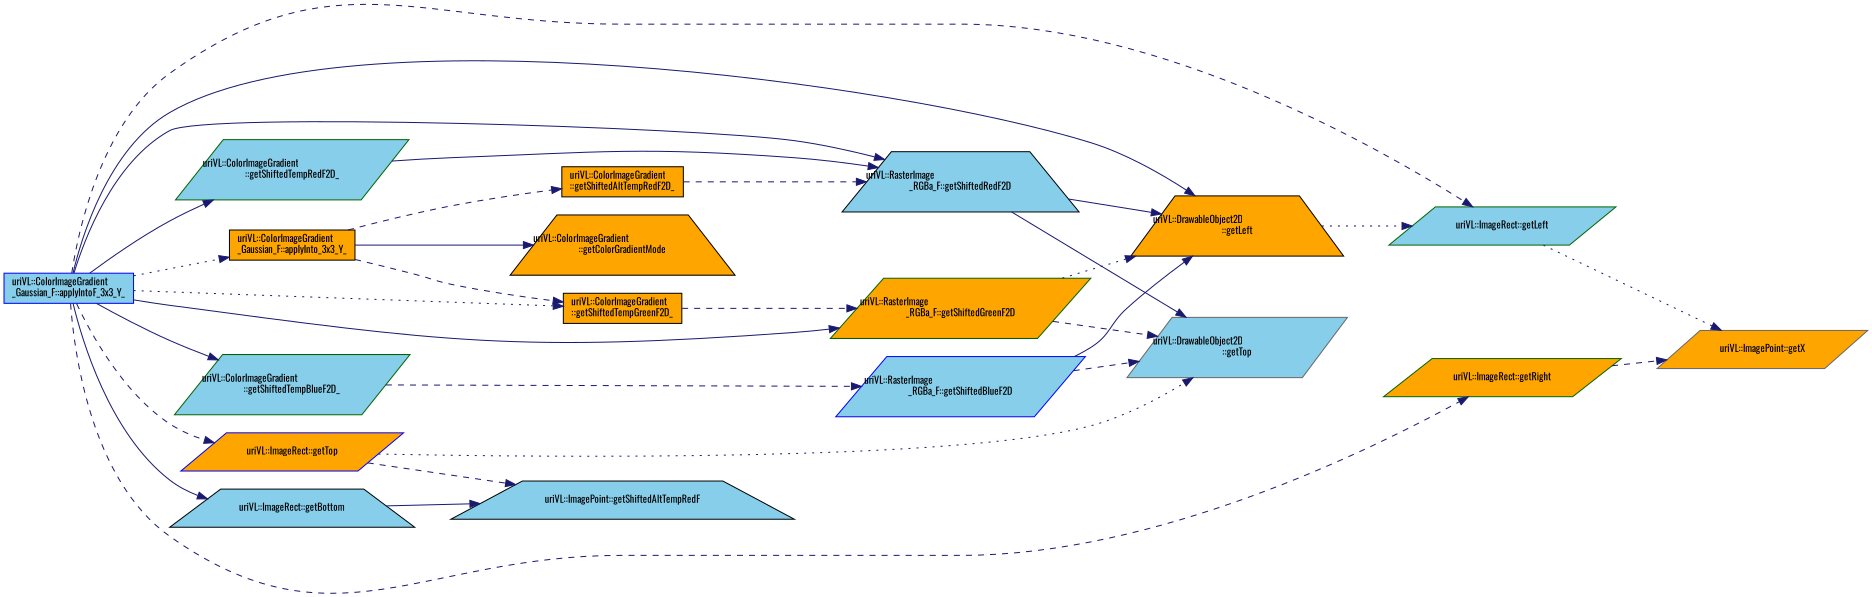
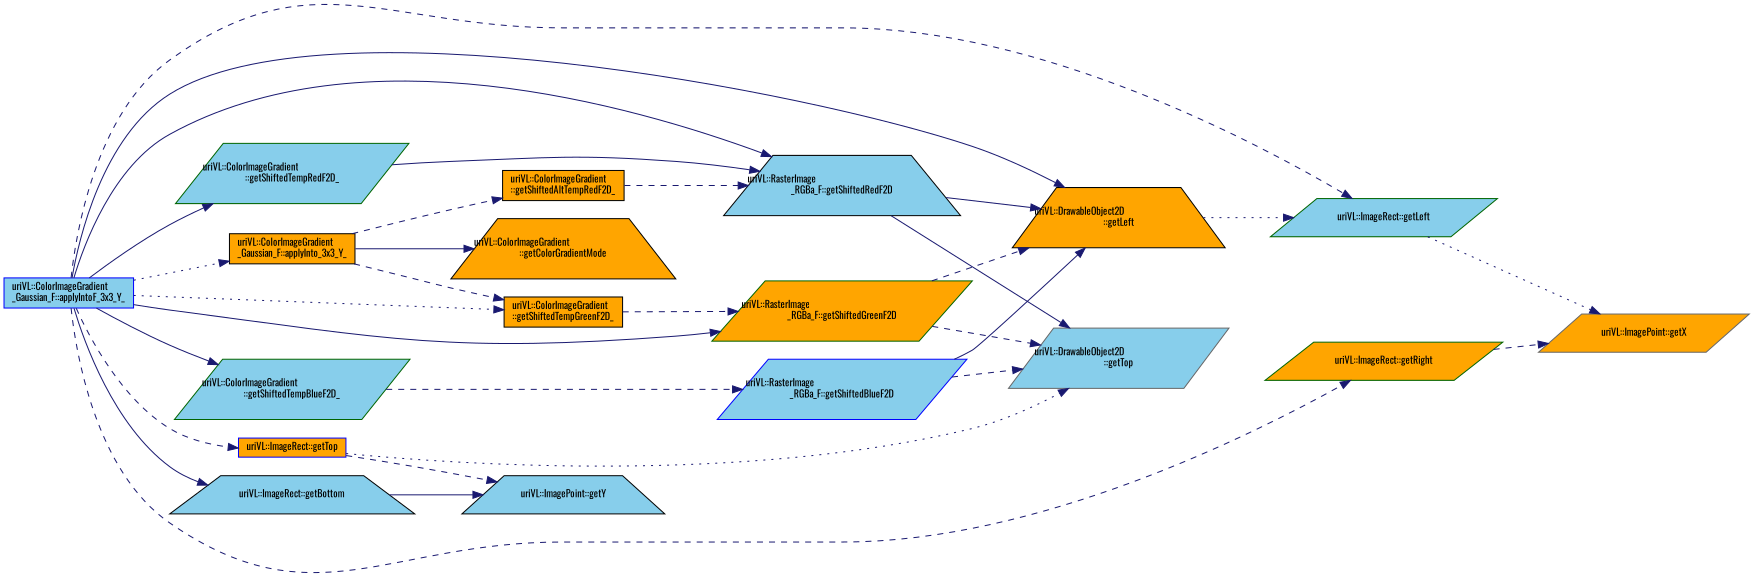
edge "uriVL::RasterImage _RGBa_F::getShiftedGreenF2D" -> "uriVL::DrawableObject2D ::getLeft": style dotted -> dashed
node "uriVL::ImageRect::getTop": shape parallelogram -> box
node "uriVL::ImagePoint::getShiftedAltTempRedF": label "uriVL::ImagePoint::getShiftedAltTempRedF" -> "uriVL::ImagePoint::getY"
